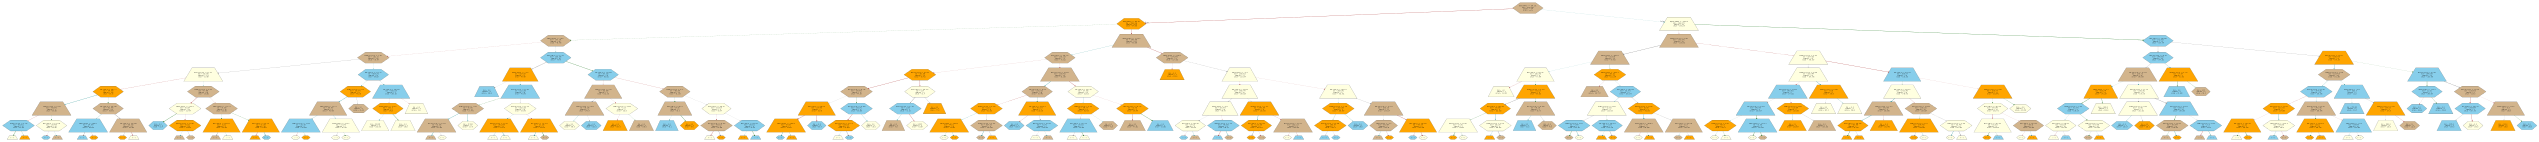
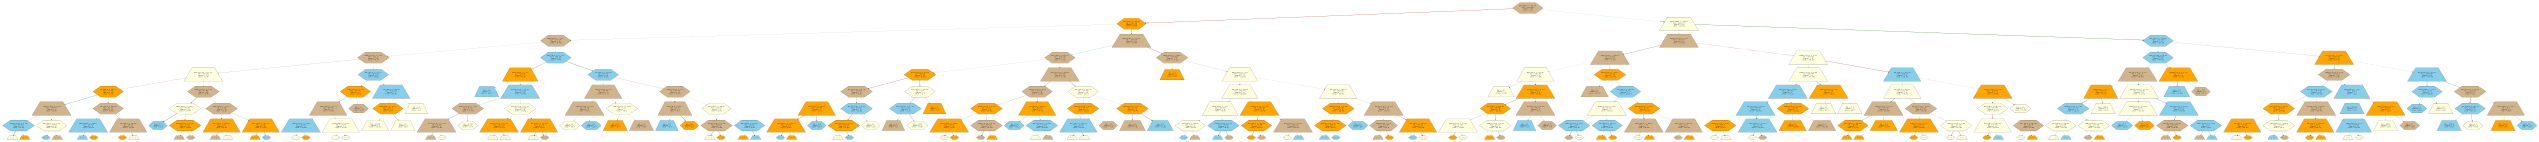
node "mse = 0.0 samples = 1 value = 290.0": fillcolor skyblue -> lightyellow
